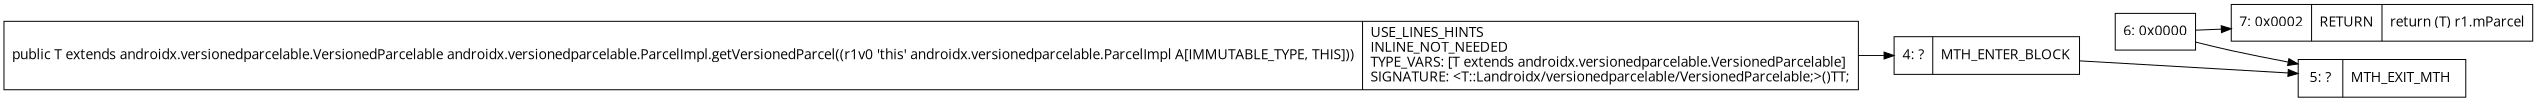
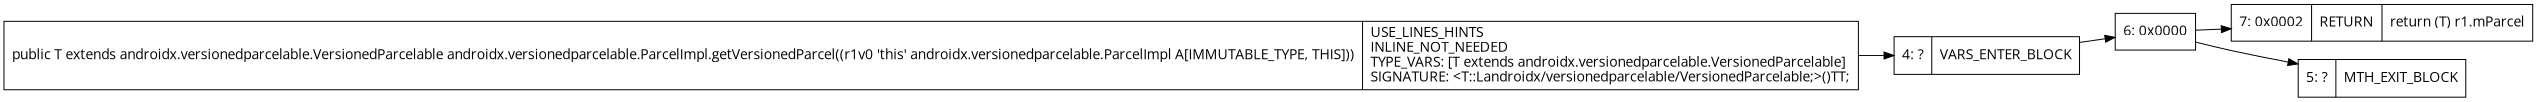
node "4: ?": text "MTH_ENTER_BLOCK" -> "VARS_ENTER_BLOCK"
edge "4: ?" -> "5: ?": now "4: ?" -> "6: 0x0000"
node "5: ?": text "MTH_EXIT_MTH" -> "MTH_EXIT_BLOCK"
